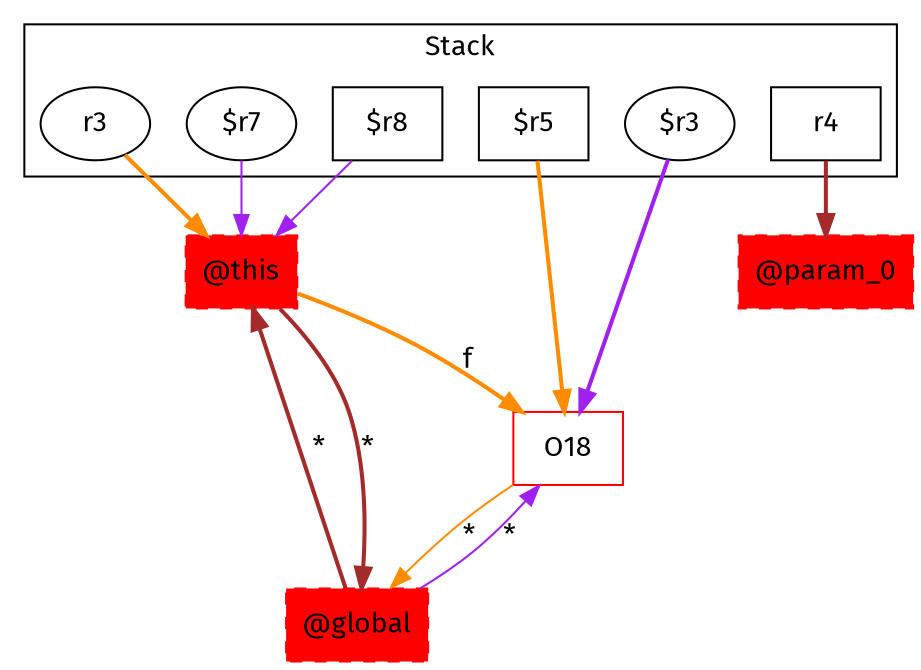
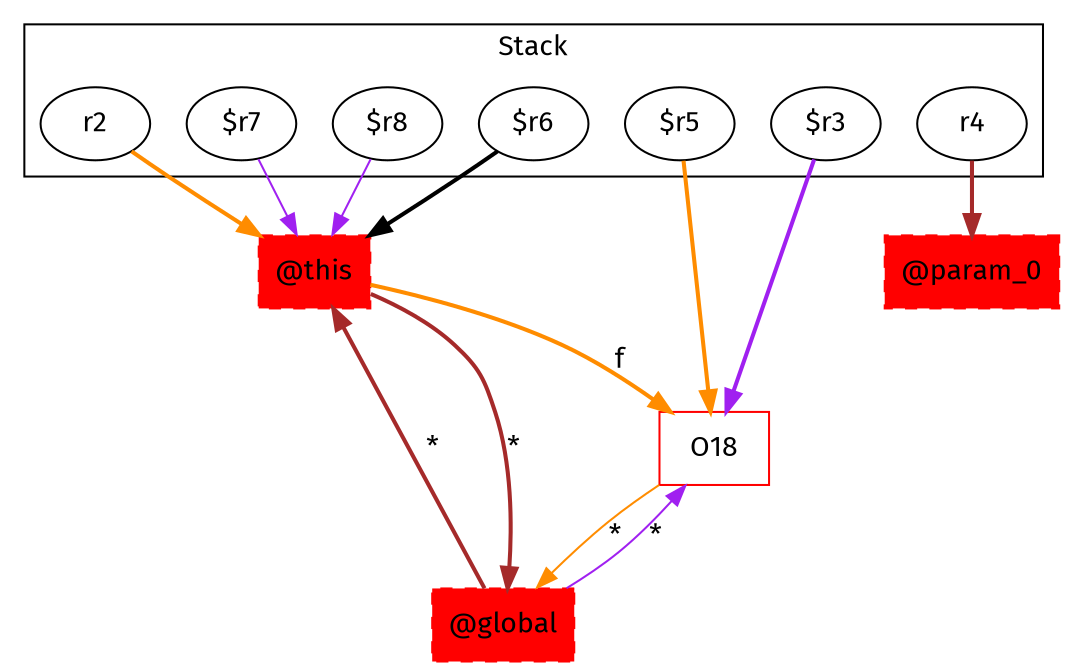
node "r3": label "r3" -> "r2"
node "$r8": shape box -> ellipse
node "$r6": added
node "$r5": shape box -> ellipse
node "r4": shape box -> ellipse
